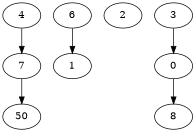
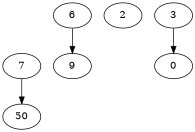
node "4": removed
node "1": label "1" -> "9"
node "8": removed
